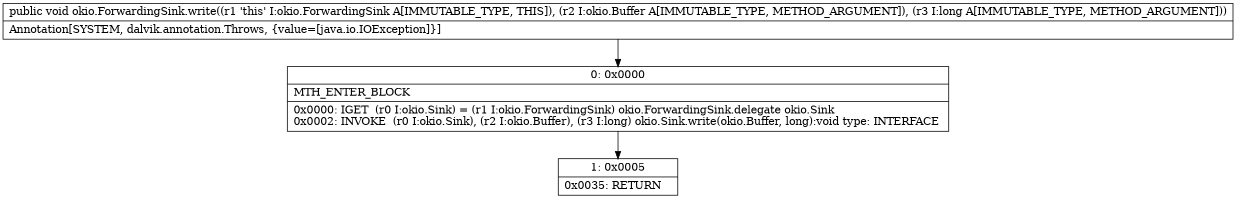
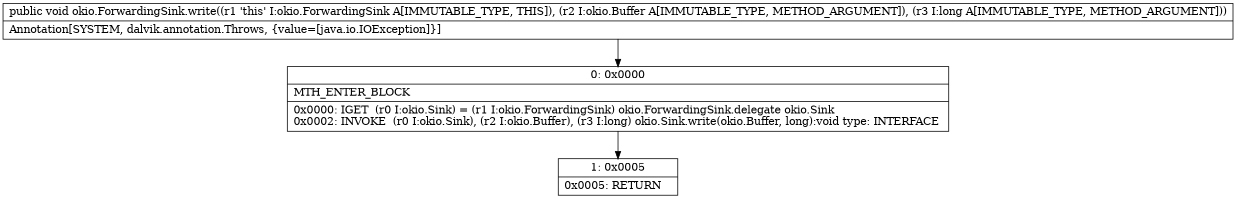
node "1: 0x0005": text "0x0035: RETURN" -> "0x0005: RETURN"
